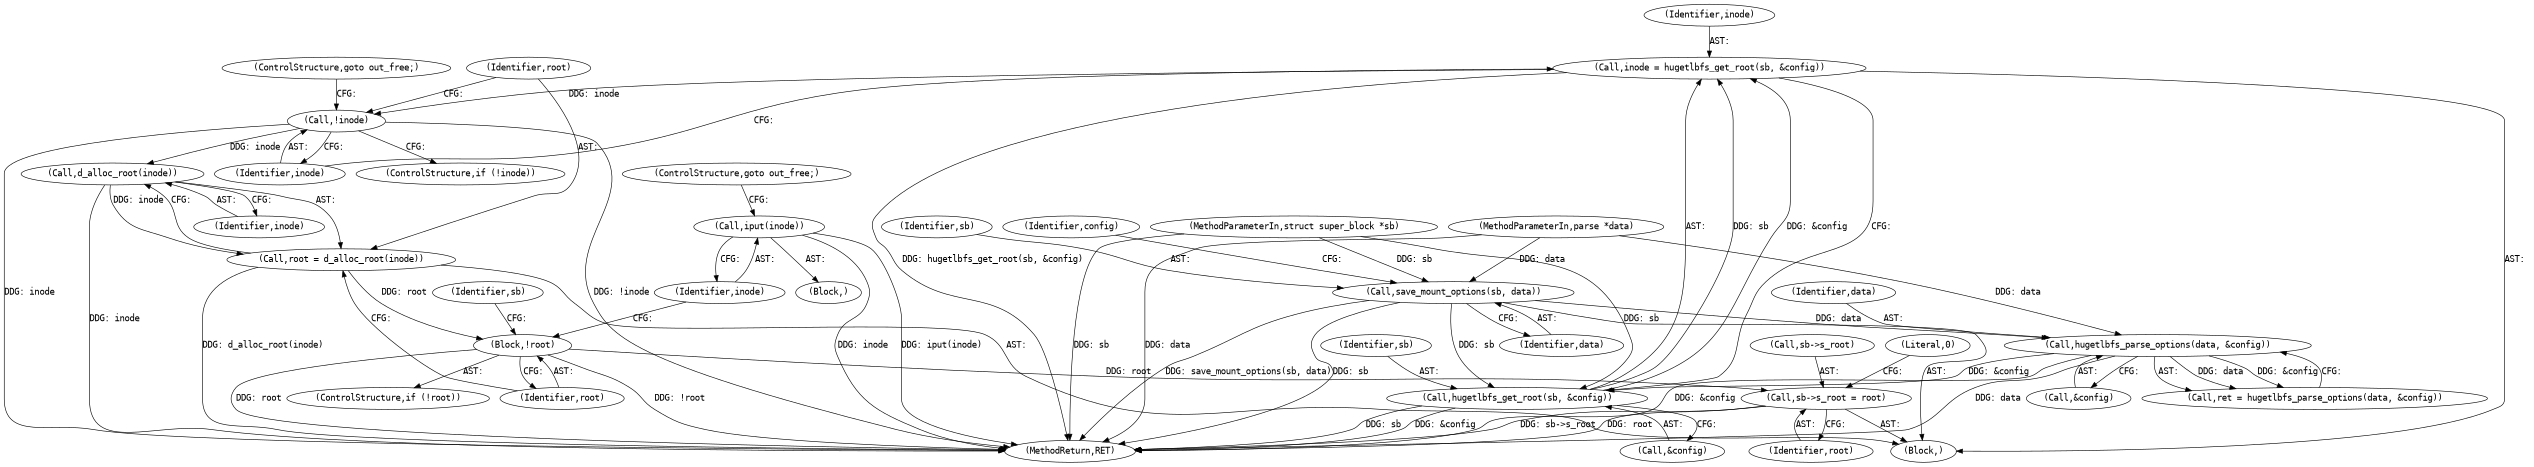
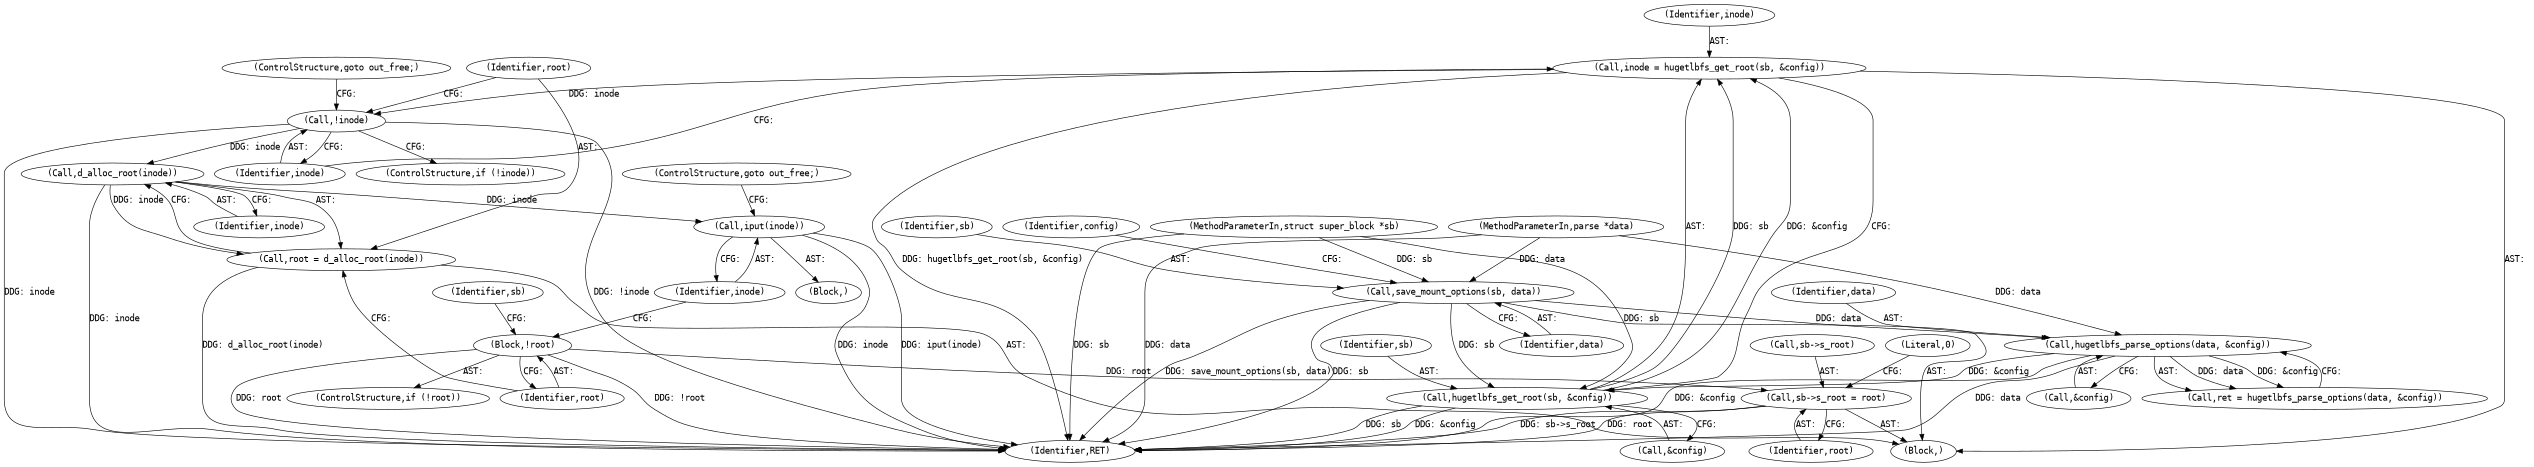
edge "(Call,d_alloc_root(inode))" -> "(Call,iput(inode))": added, label "DDG: inode"
edge "(Call,root = d_alloc_root(inode))" -> "(Block,!root)": removed, label "DDG: root"
node "(MethodReturn,RET)": label "(MethodReturn,RET)" -> "(Identifier,RET)"
